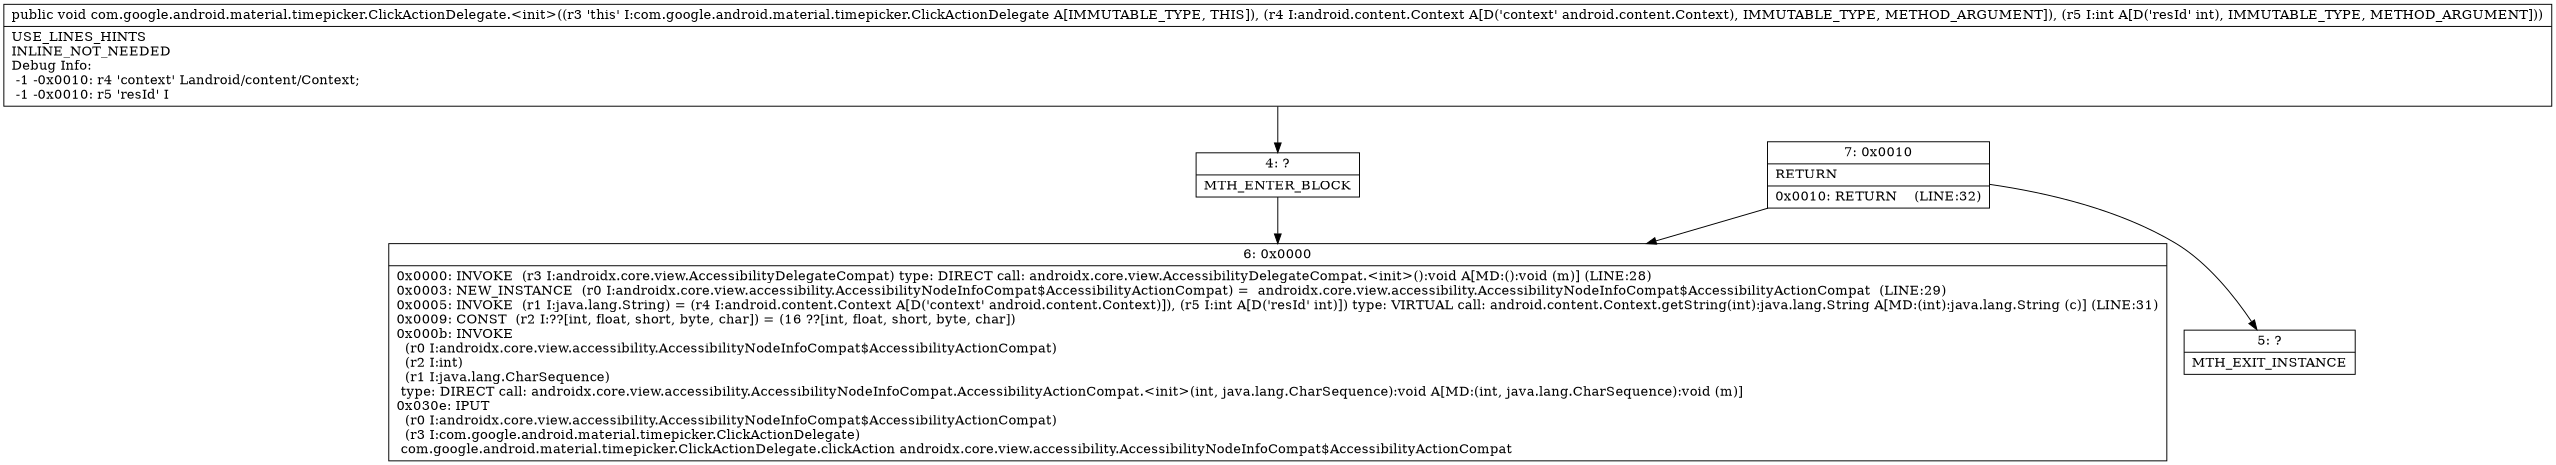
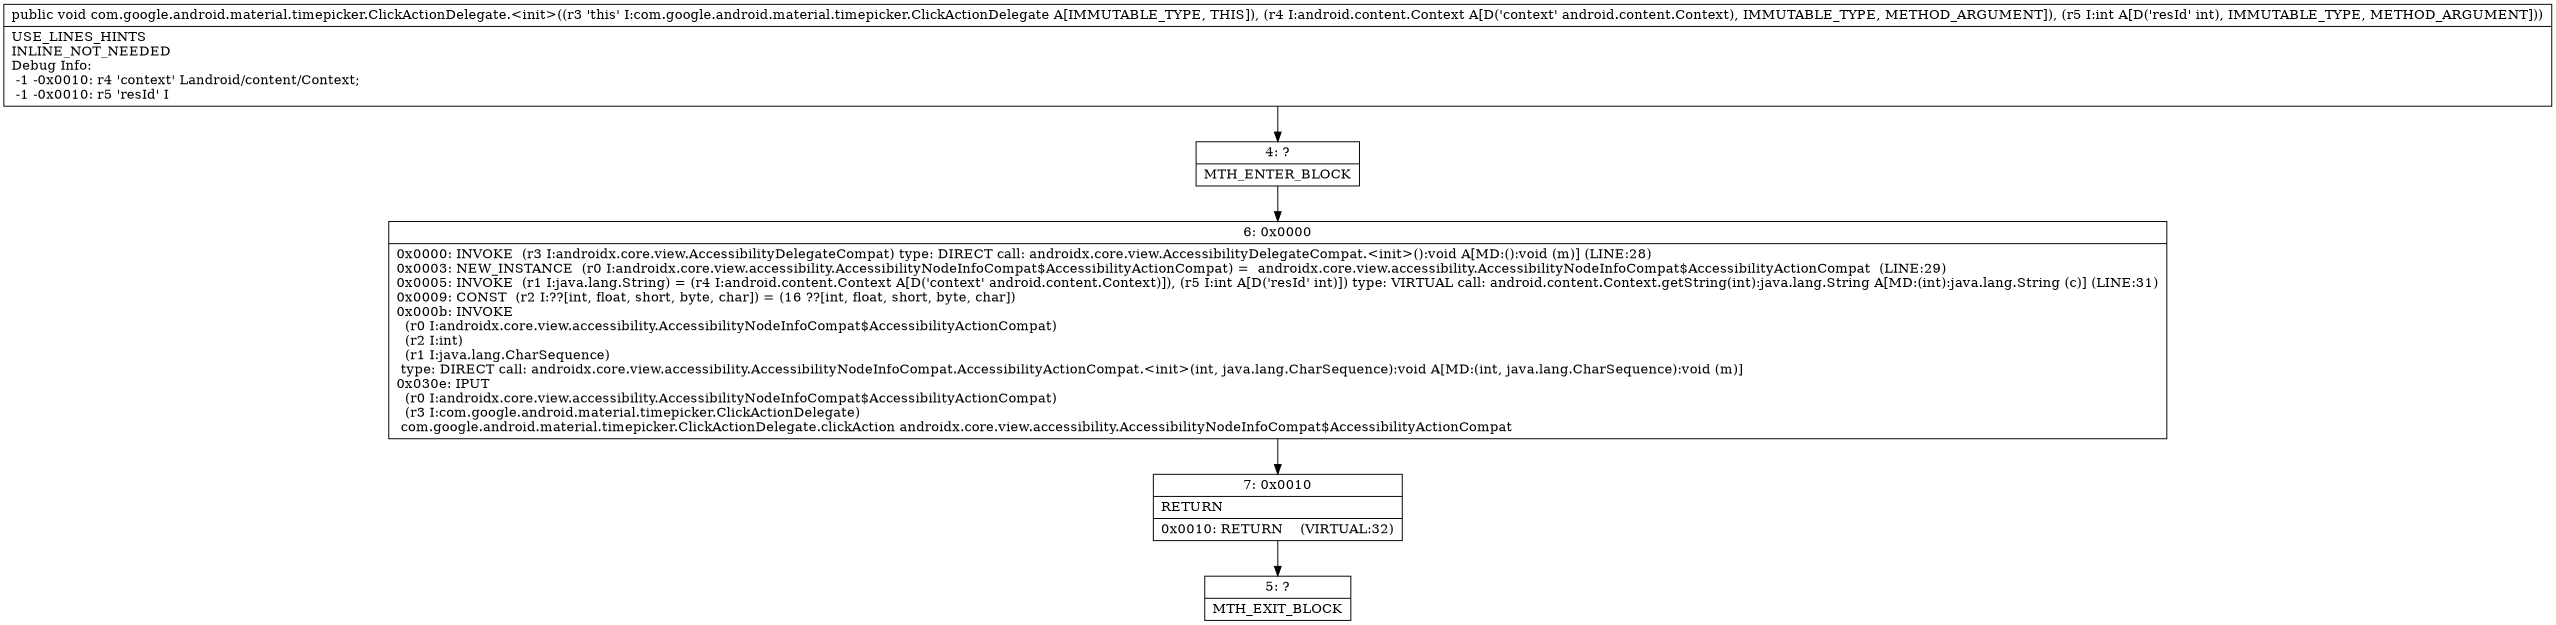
node "7: 0x0010": text "0x0010: RETURN    (LINE:32)" -> "0x0010: RETURN    (VIRTUAL:32)"
edge "7: 0x0010" -> "6: 0x0000": reversed
node "5: ?": text "MTH_EXIT_INSTANCE" -> "MTH_EXIT_BLOCK"
